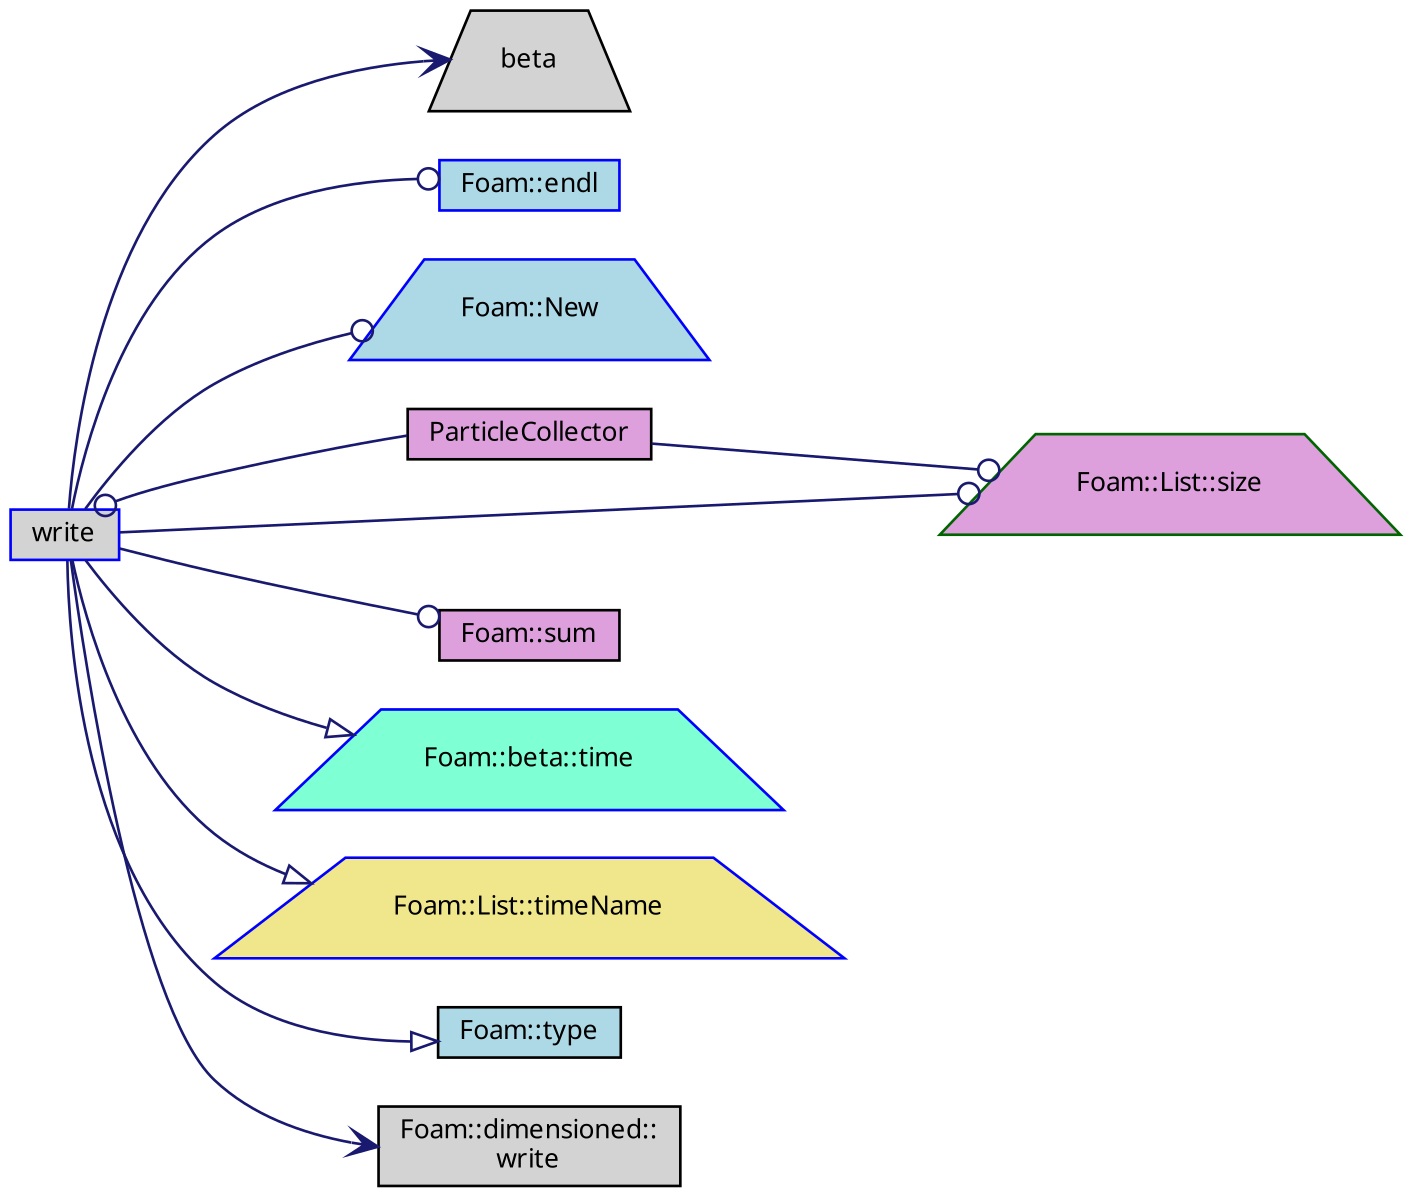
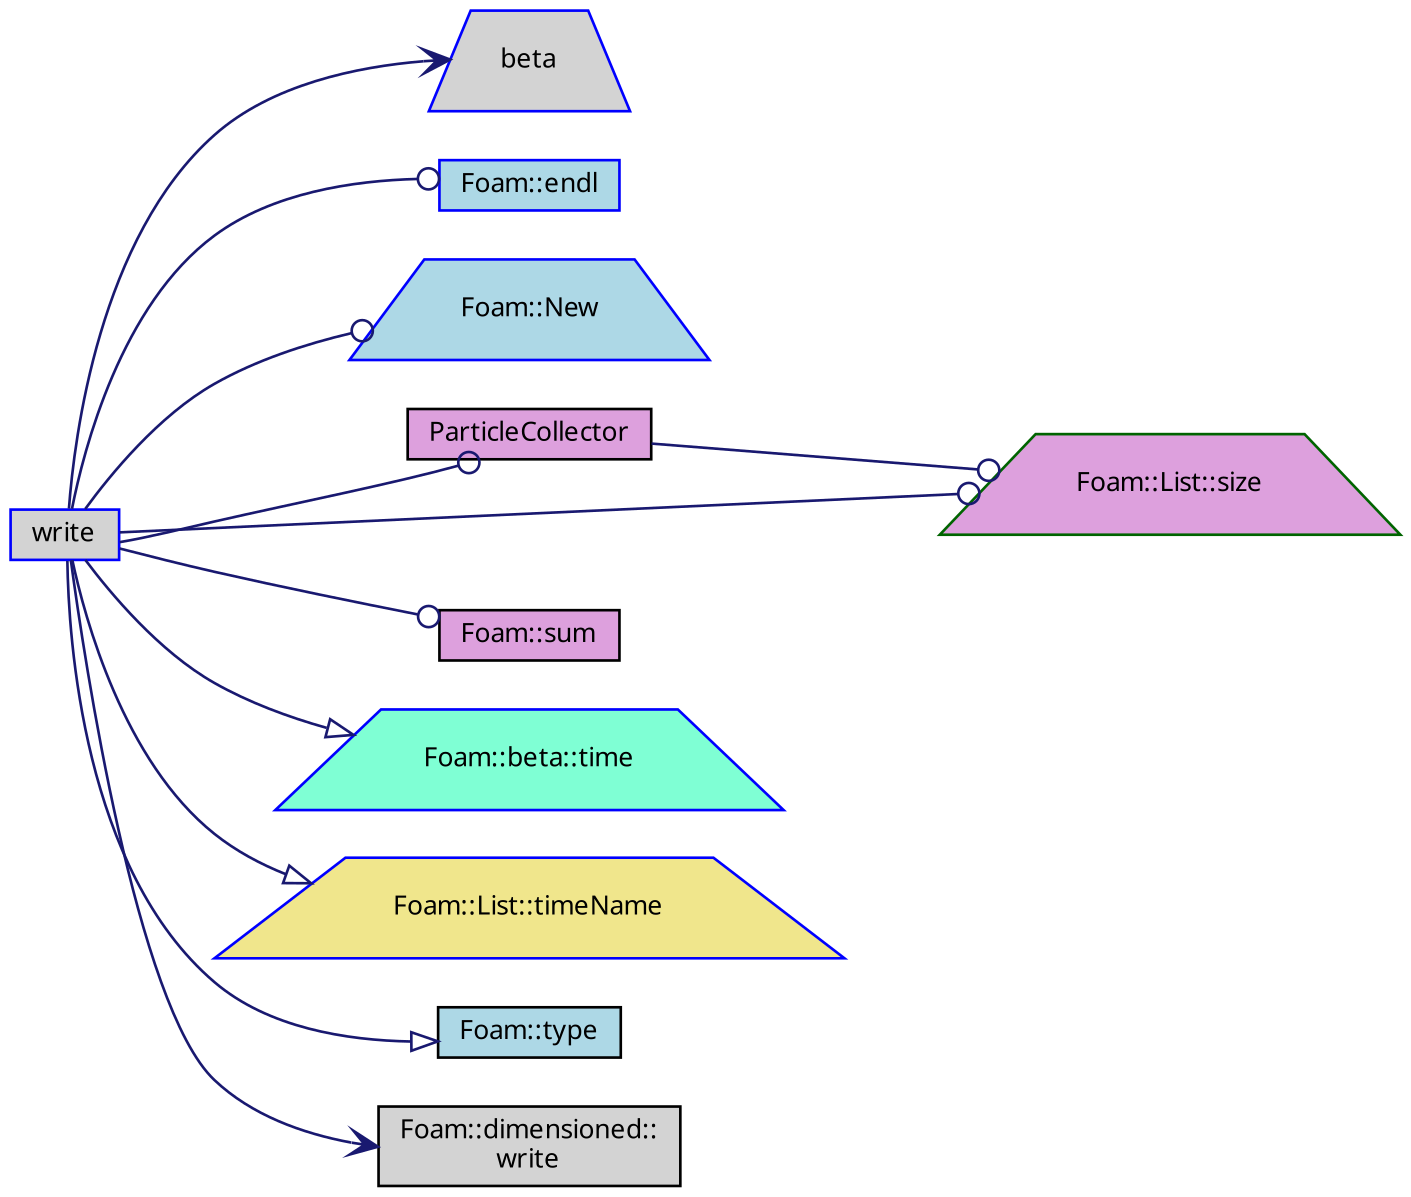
node "beta": color black -> blue
edge "ParticleCollector" -> "write": reversed
